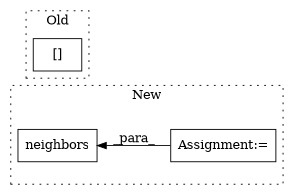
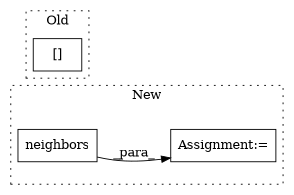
edge "Assignment:=" -> "neighbors": reversed
